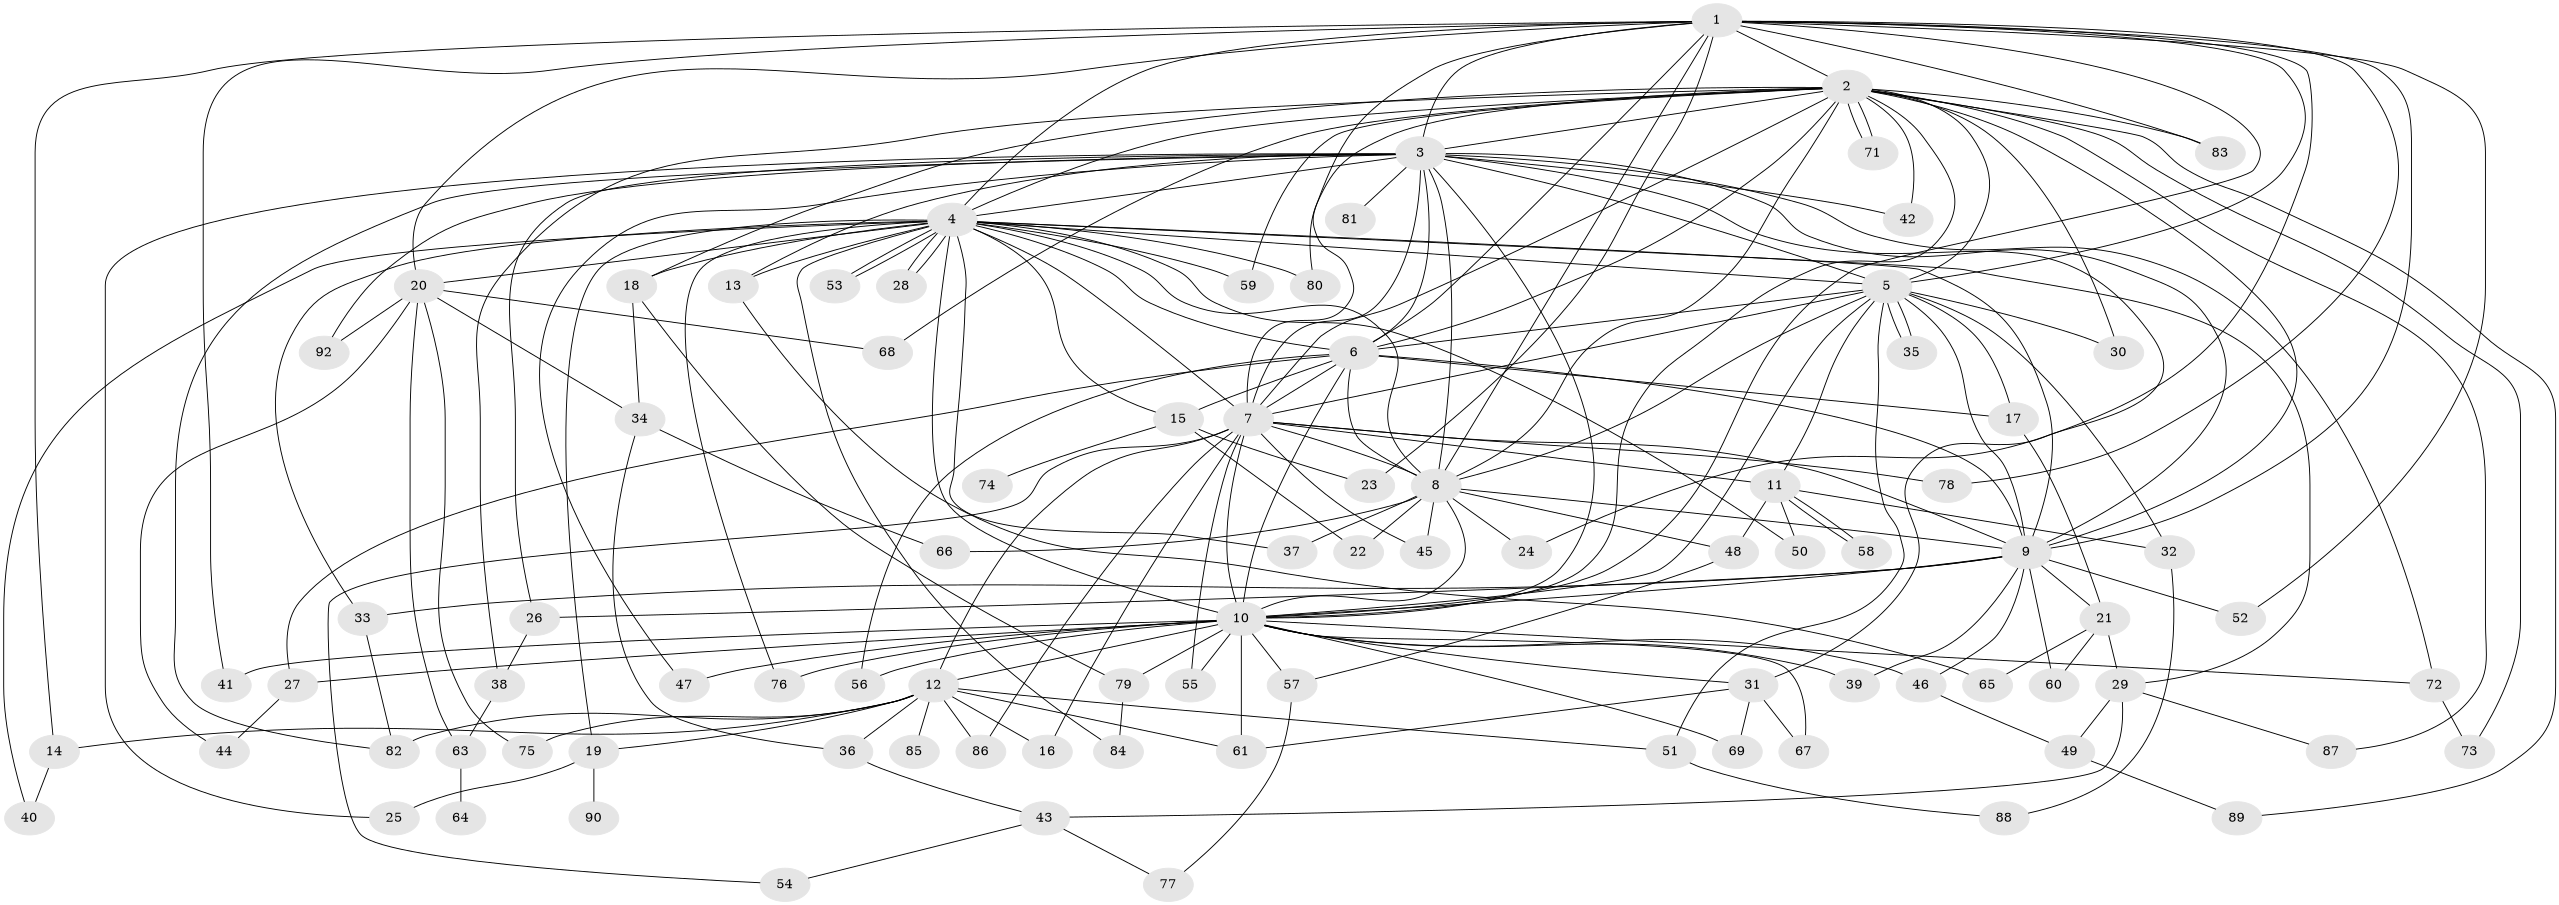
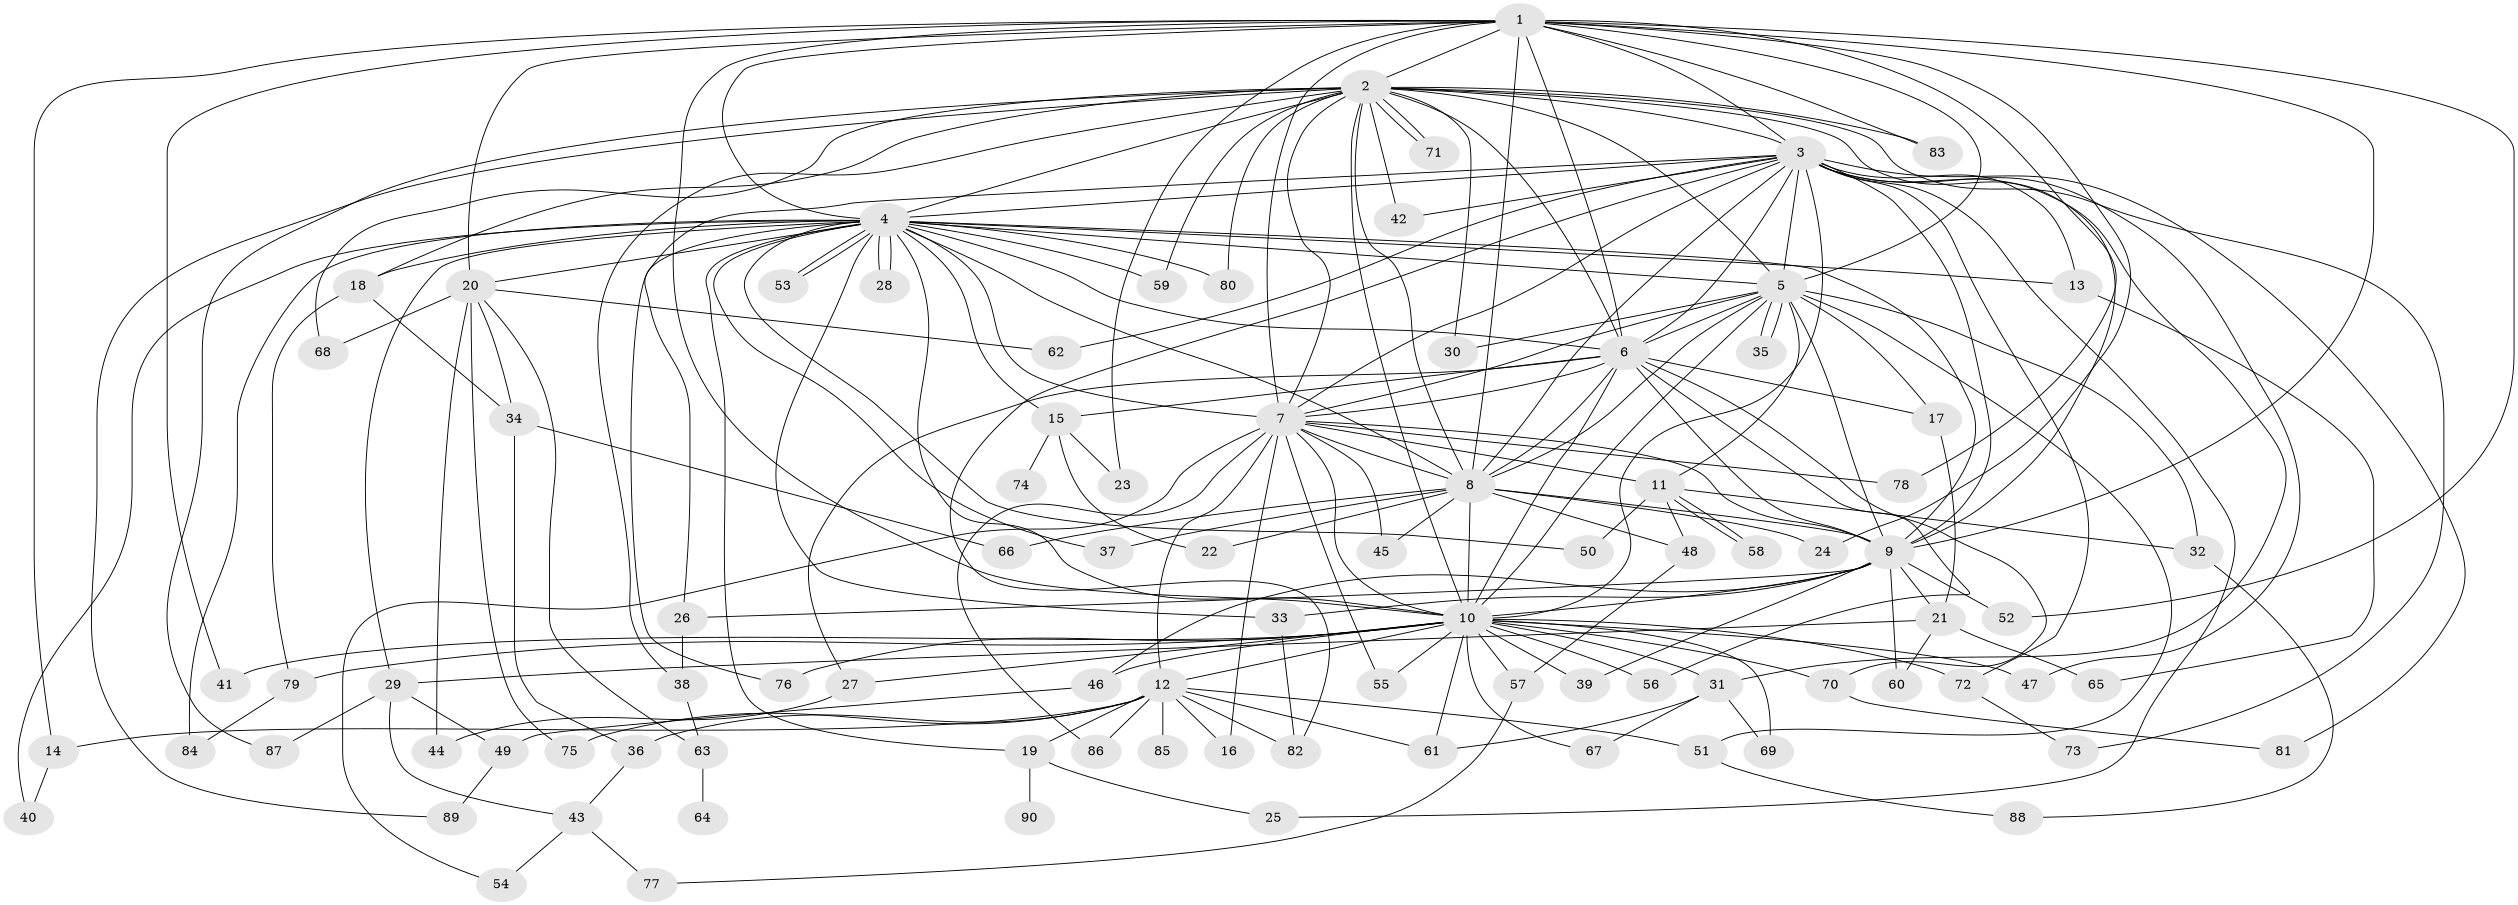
node "92": label "92" -> "62"
node "70": added
